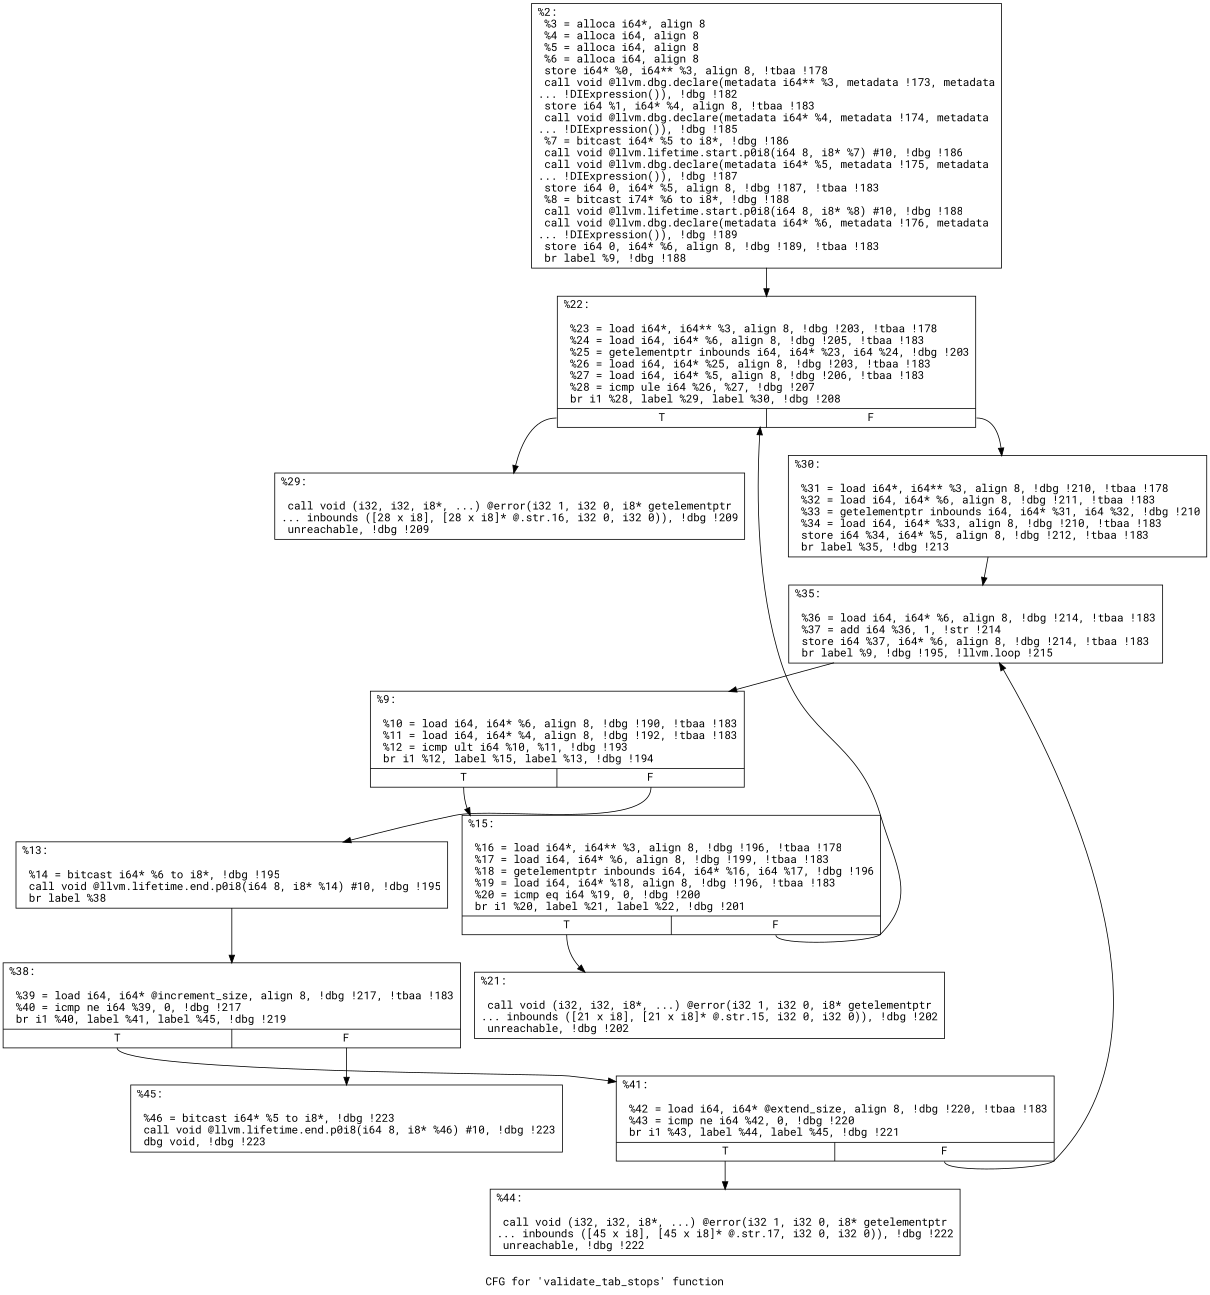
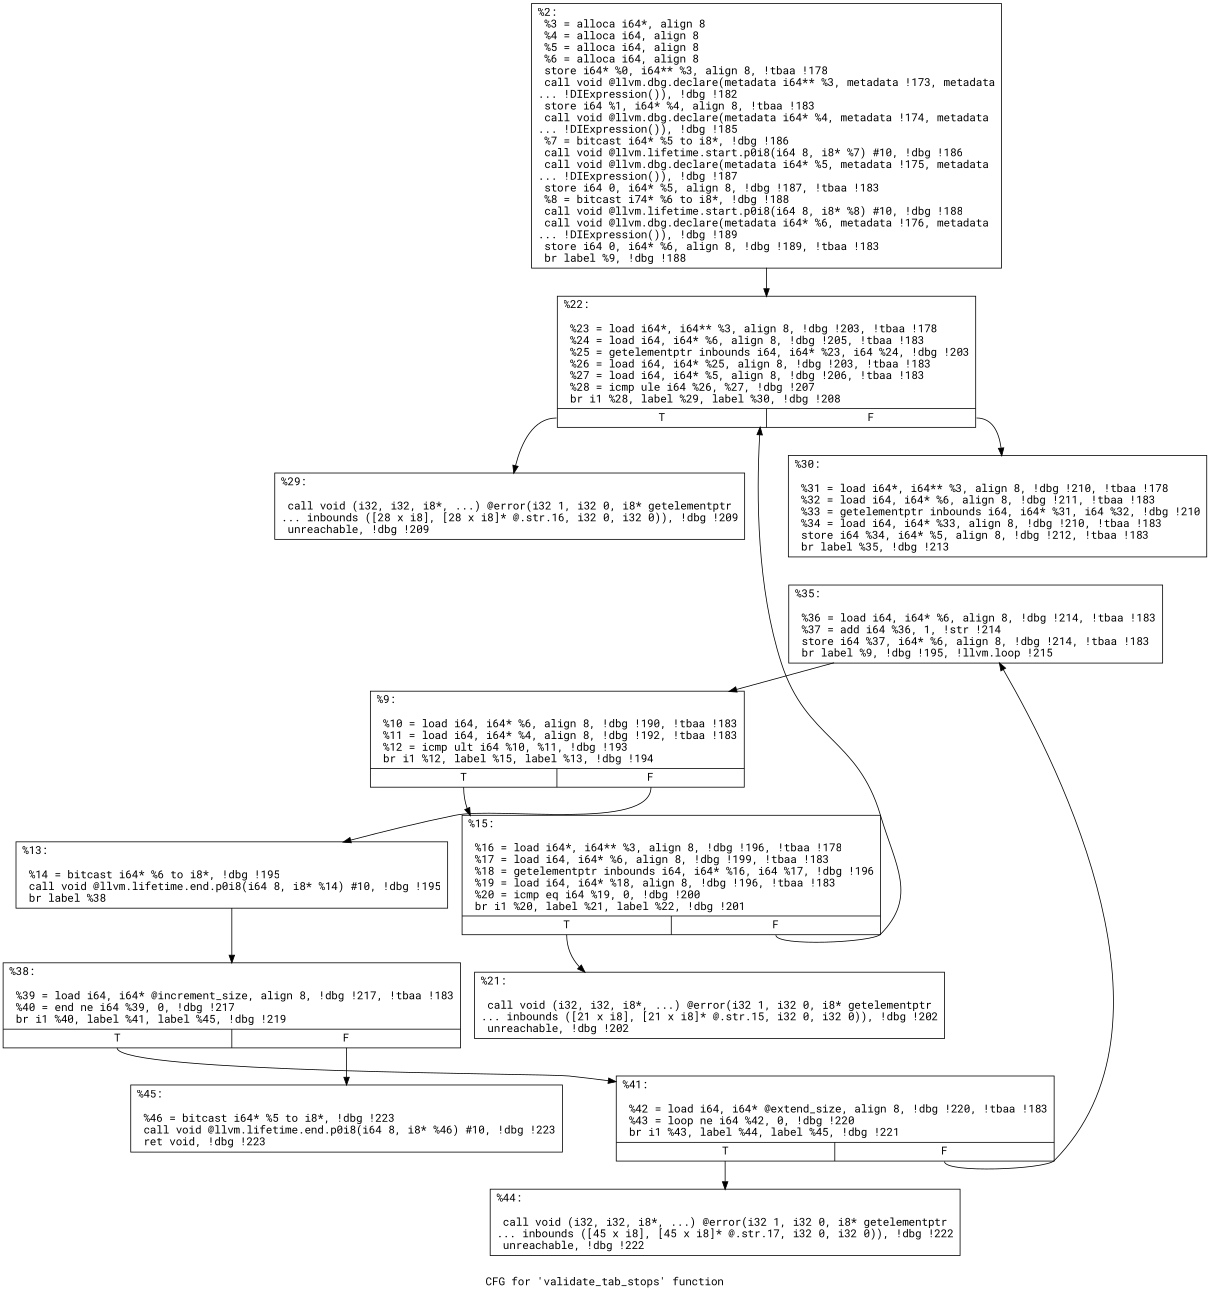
edge "%30:" -> "%35:": removed
node "%38:": text "%40 = icmp ne i64 %39, 0, !dbg !217" -> "%40 = end ne i64 %39, 0, !dbg !217"
node "%41:": text "%43 = icmp ne i64 %42, 0, !dbg !220" -> "%43 = loop ne i64 %42, 0, !dbg !220"
node "%45:": text "dbg void, !dbg !223" -> "ret void, !dbg !223"
